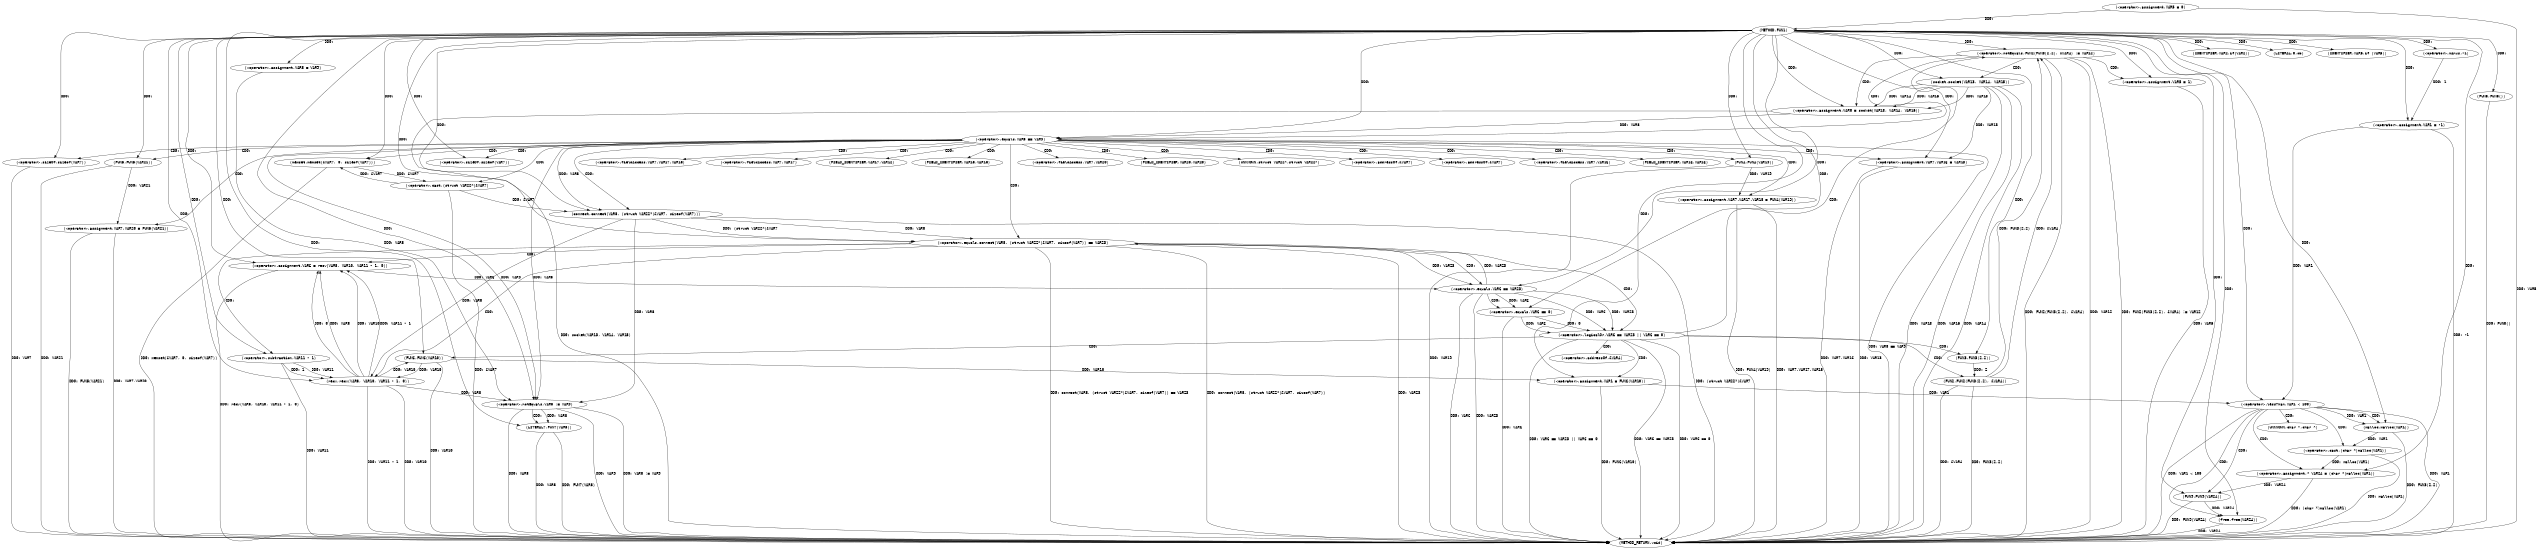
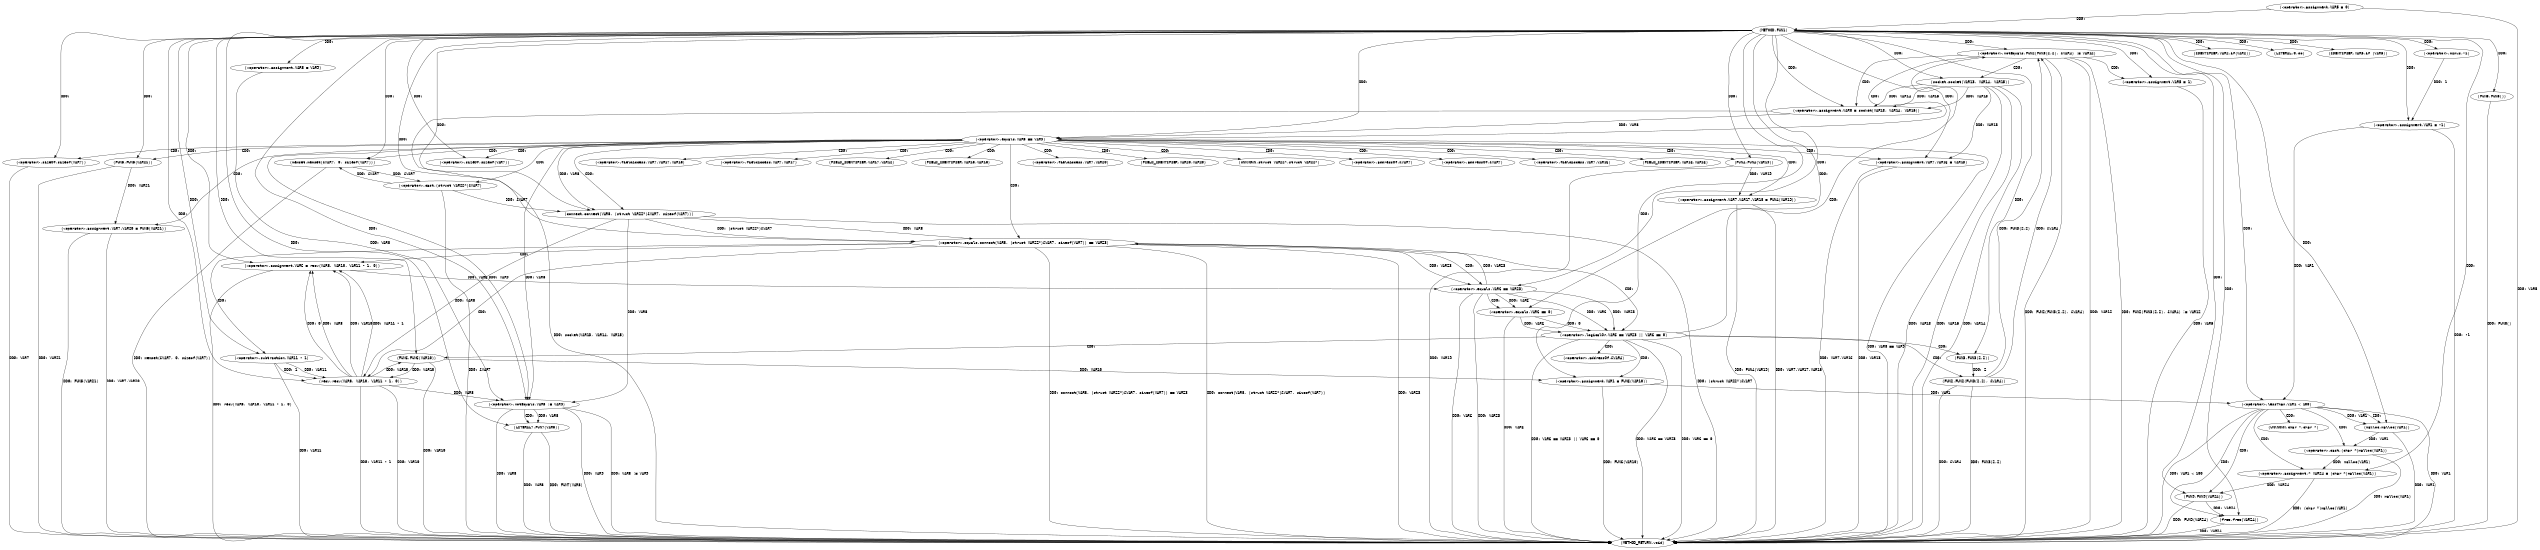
edge "(malloc,malloc(VAR1))" -> "(METHOD_RETURN,void)": label "DDG: FUN3(2,2)" -> "DDG: VAR1"
